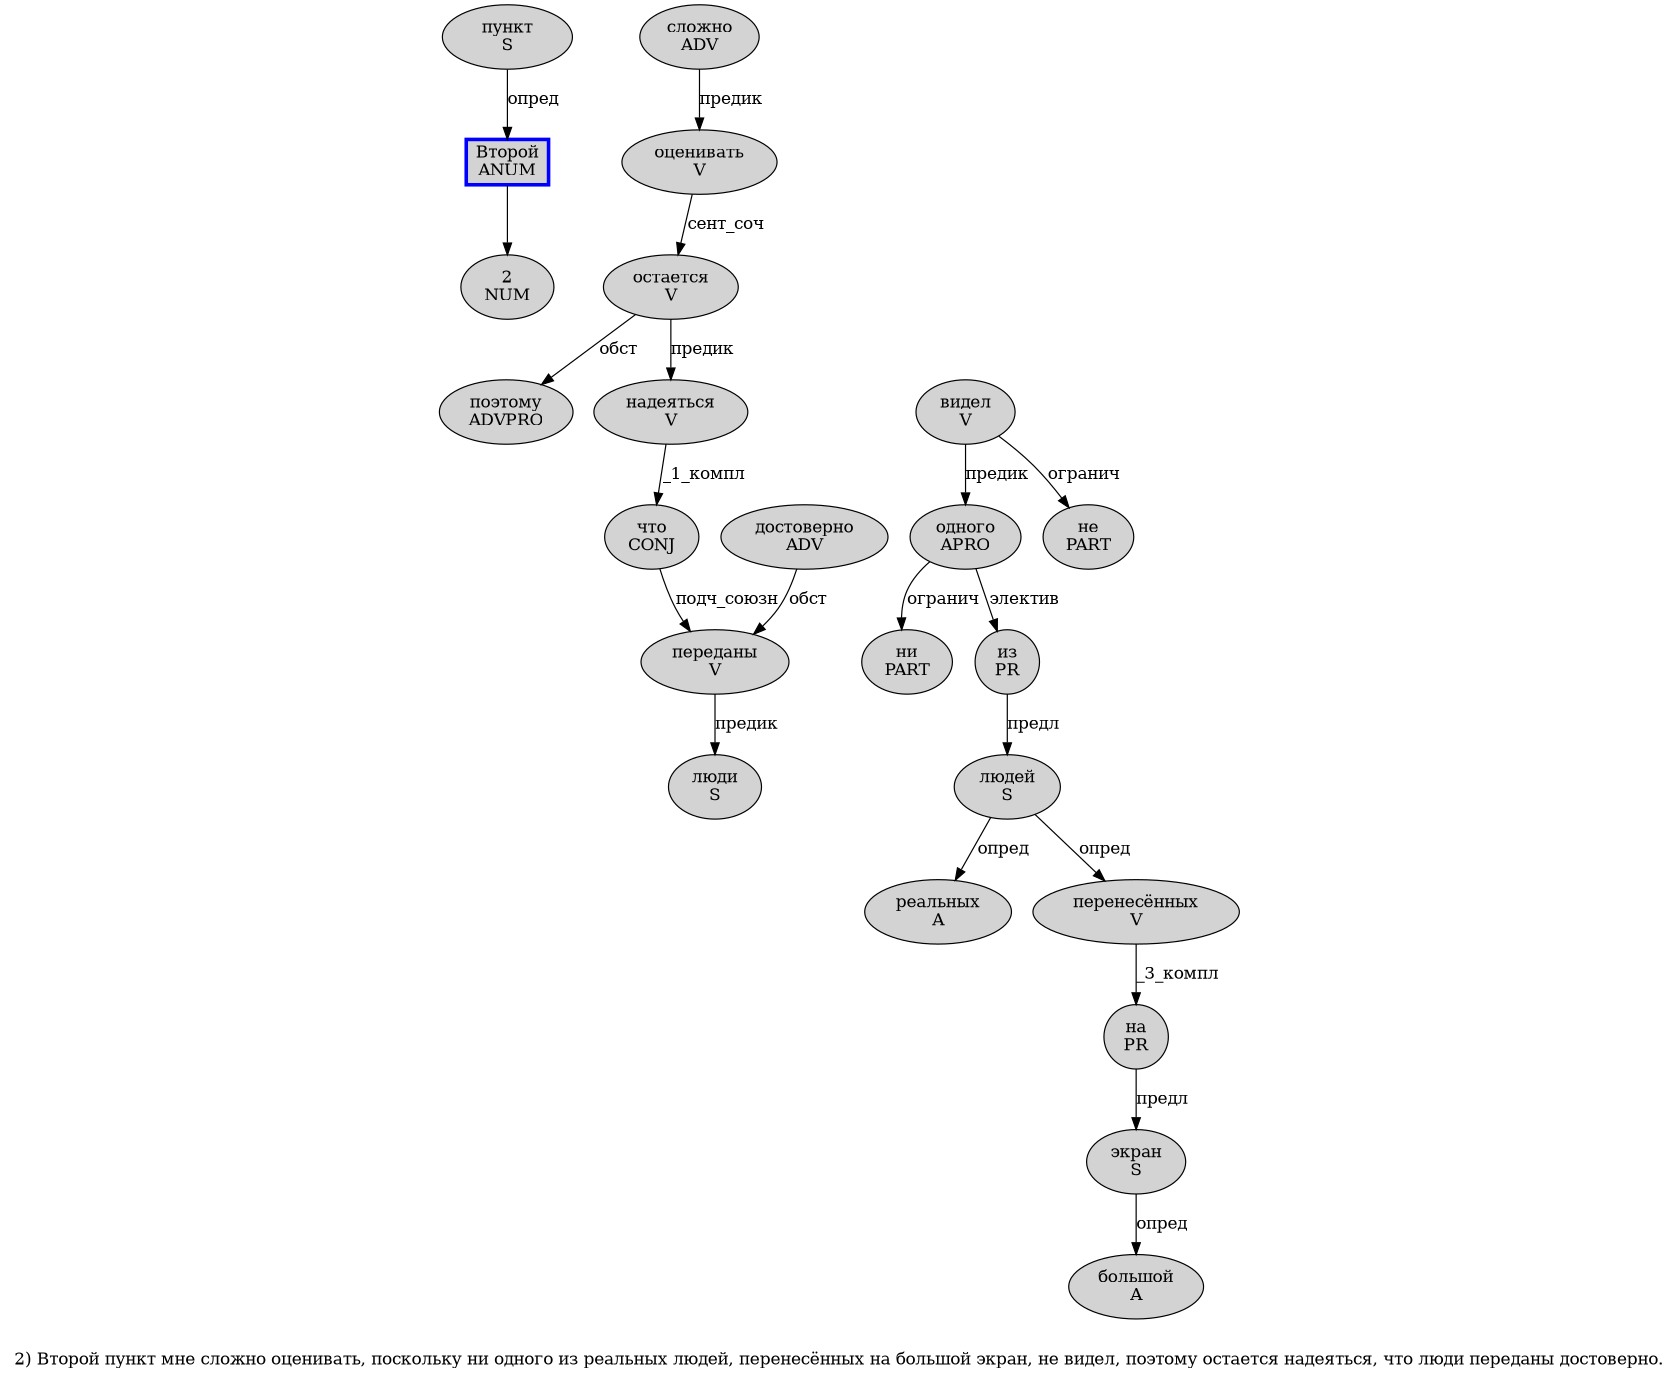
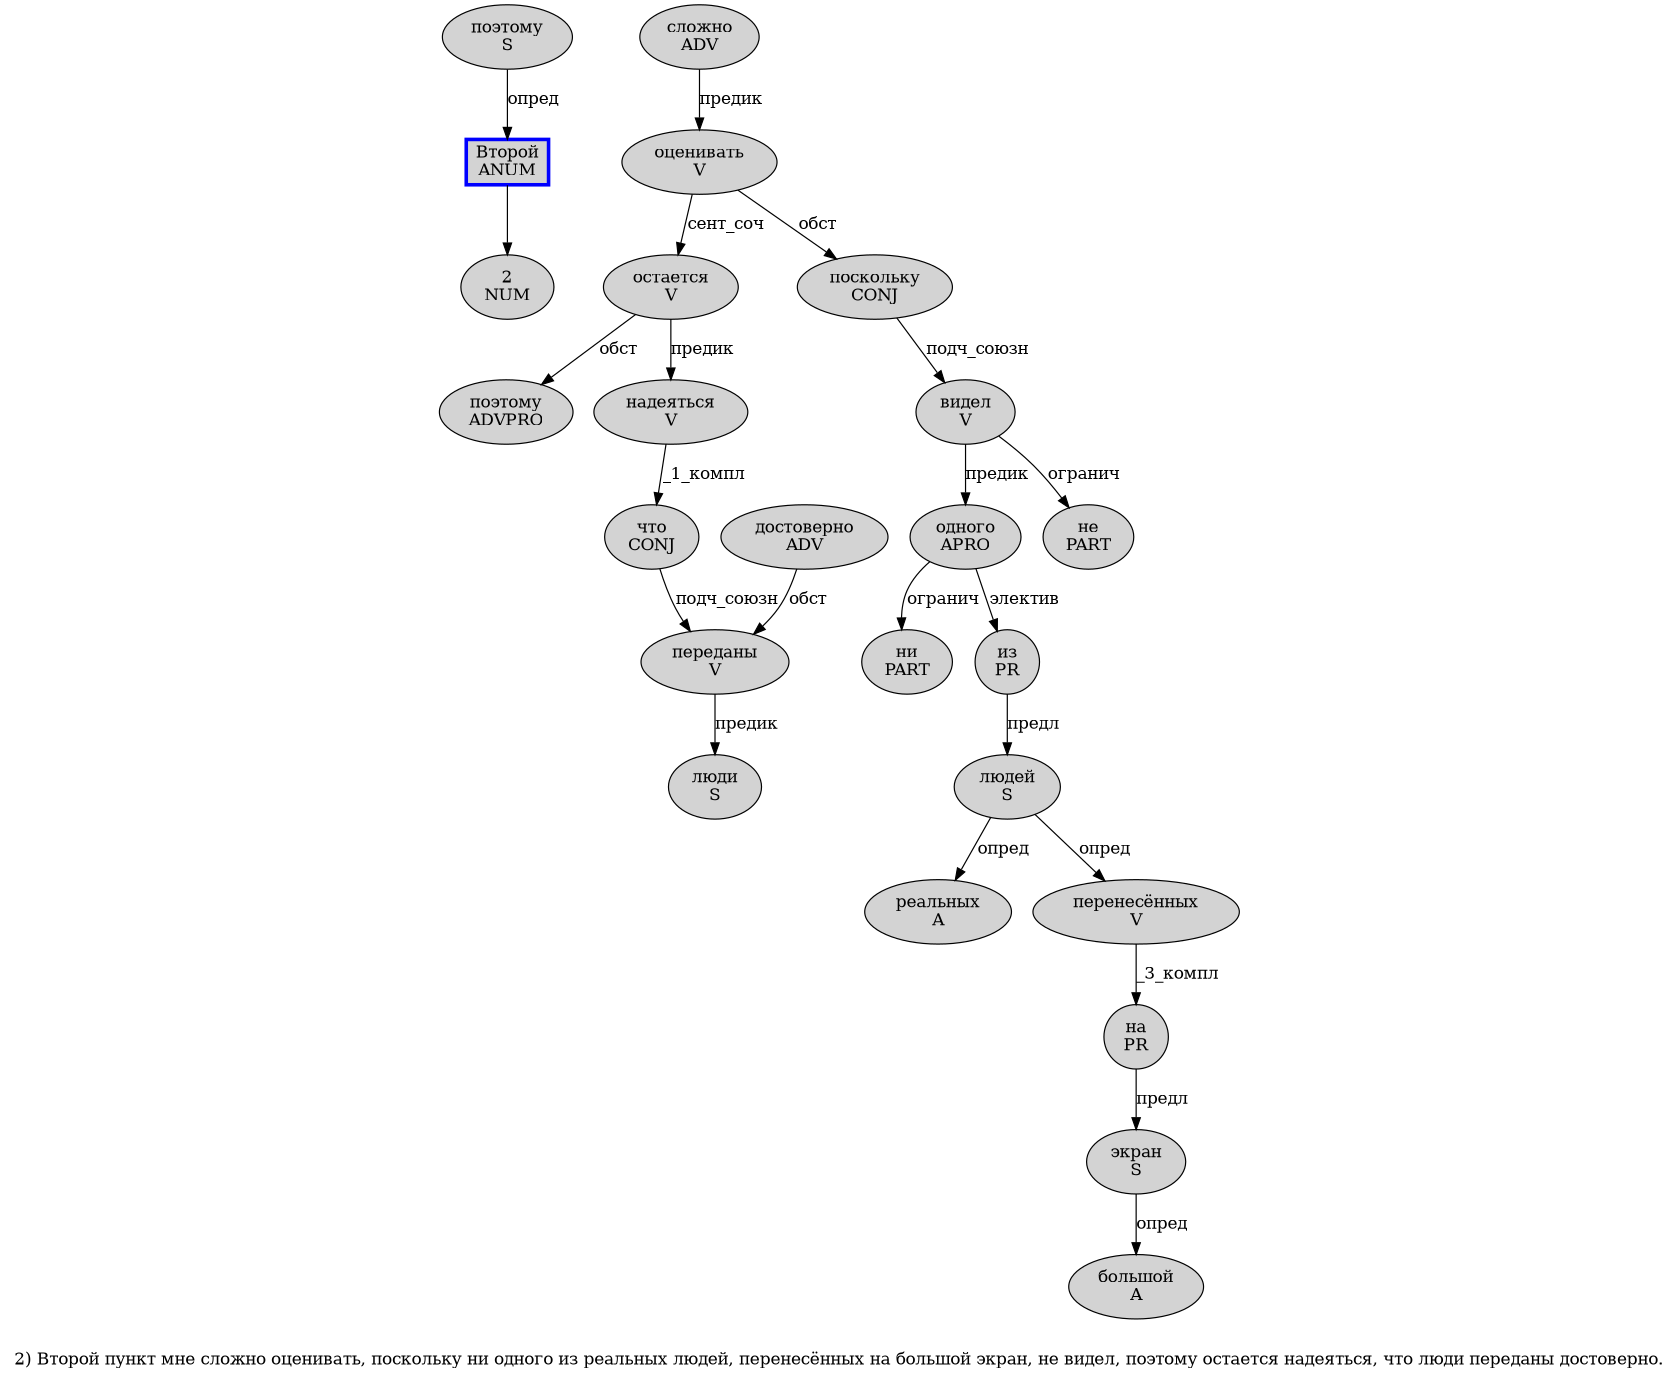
node "пункт S": label "пункт S" -> "поэтому S"
node "поскольку CONJ": added
